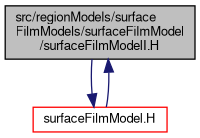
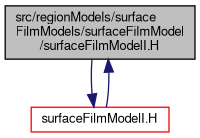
node "surfaceFilmModel.H": label "surfaceFilmModel.H" -> "surfaceFilmModelI.H"
